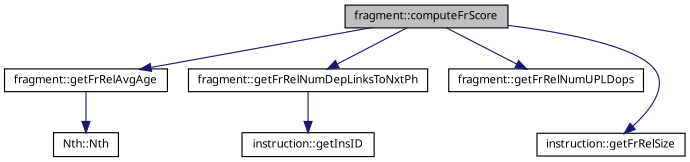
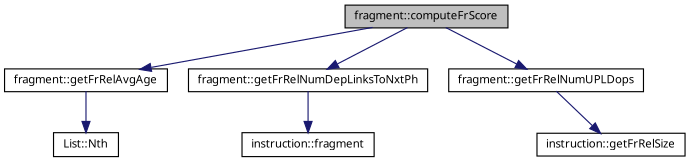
edge "fragment::computeFrScore" -> "instruction::getFrRelSize": now "fragment::getFrRelNumUPLDops" -> "instruction::getFrRelSize"
node "Nth::Nth": label "Nth::Nth" -> "List::Nth"
node "instruction::getInsID": label "instruction::getInsID" -> "instruction::fragment"
